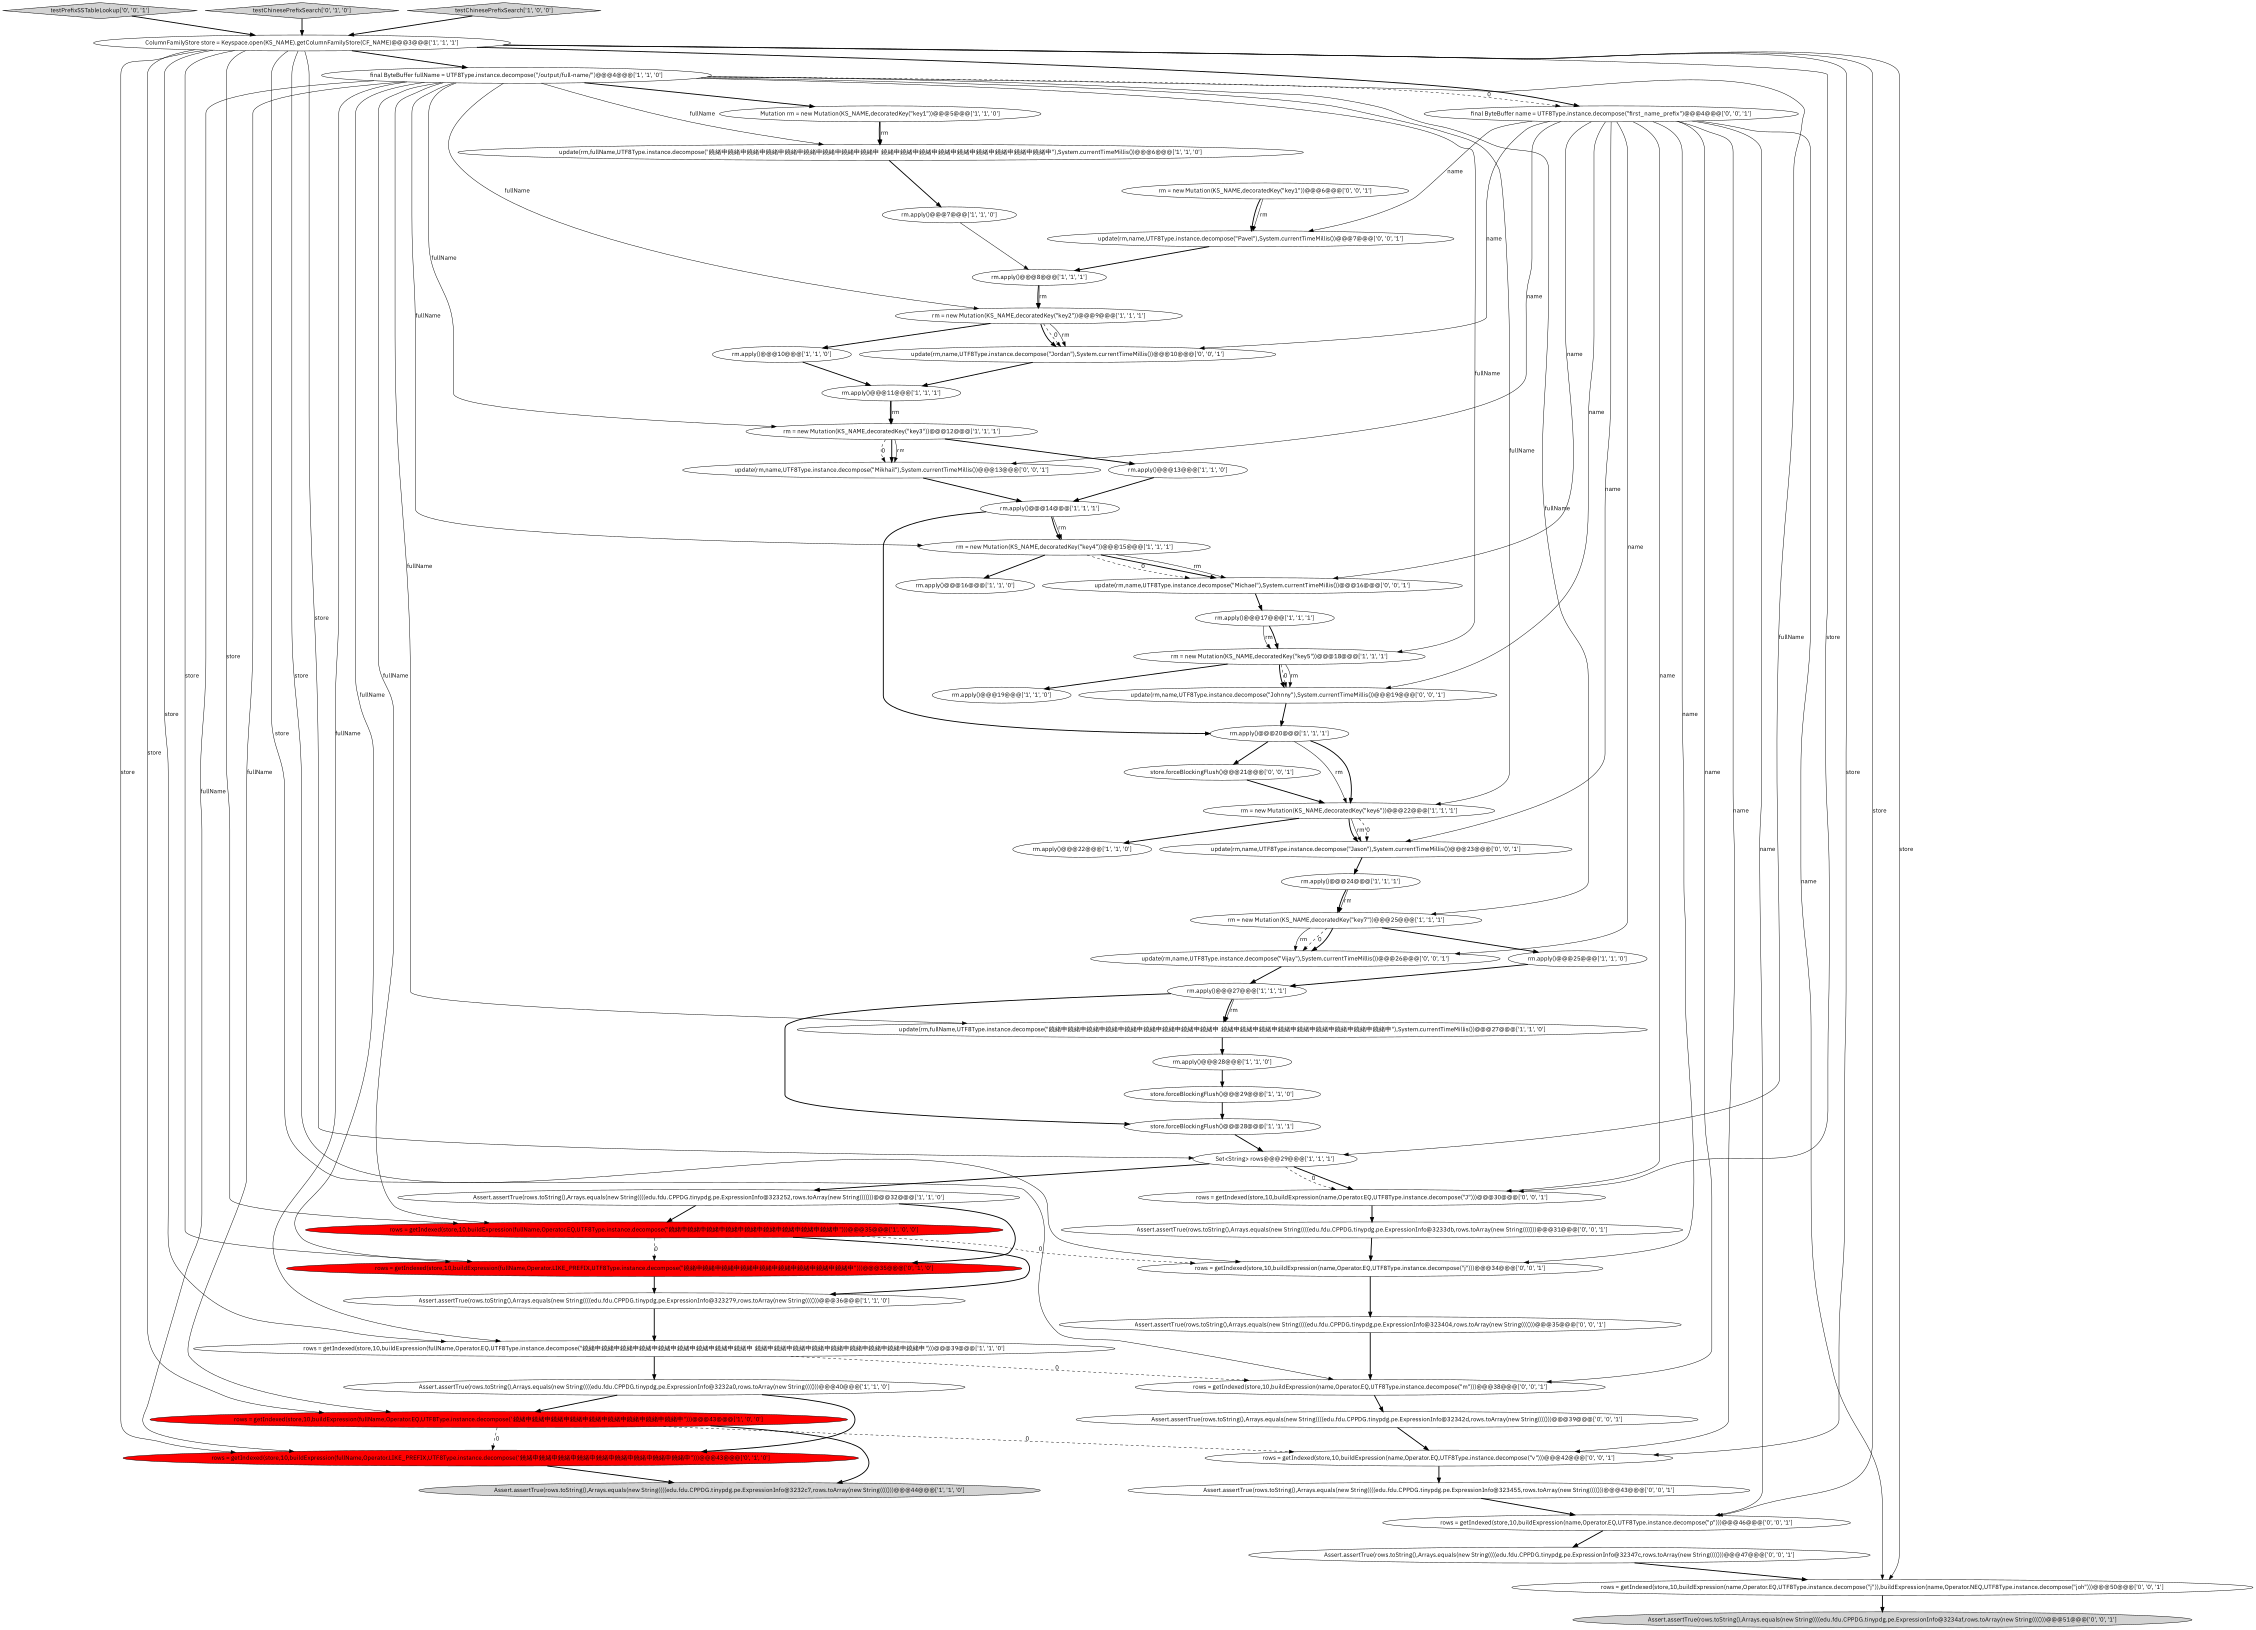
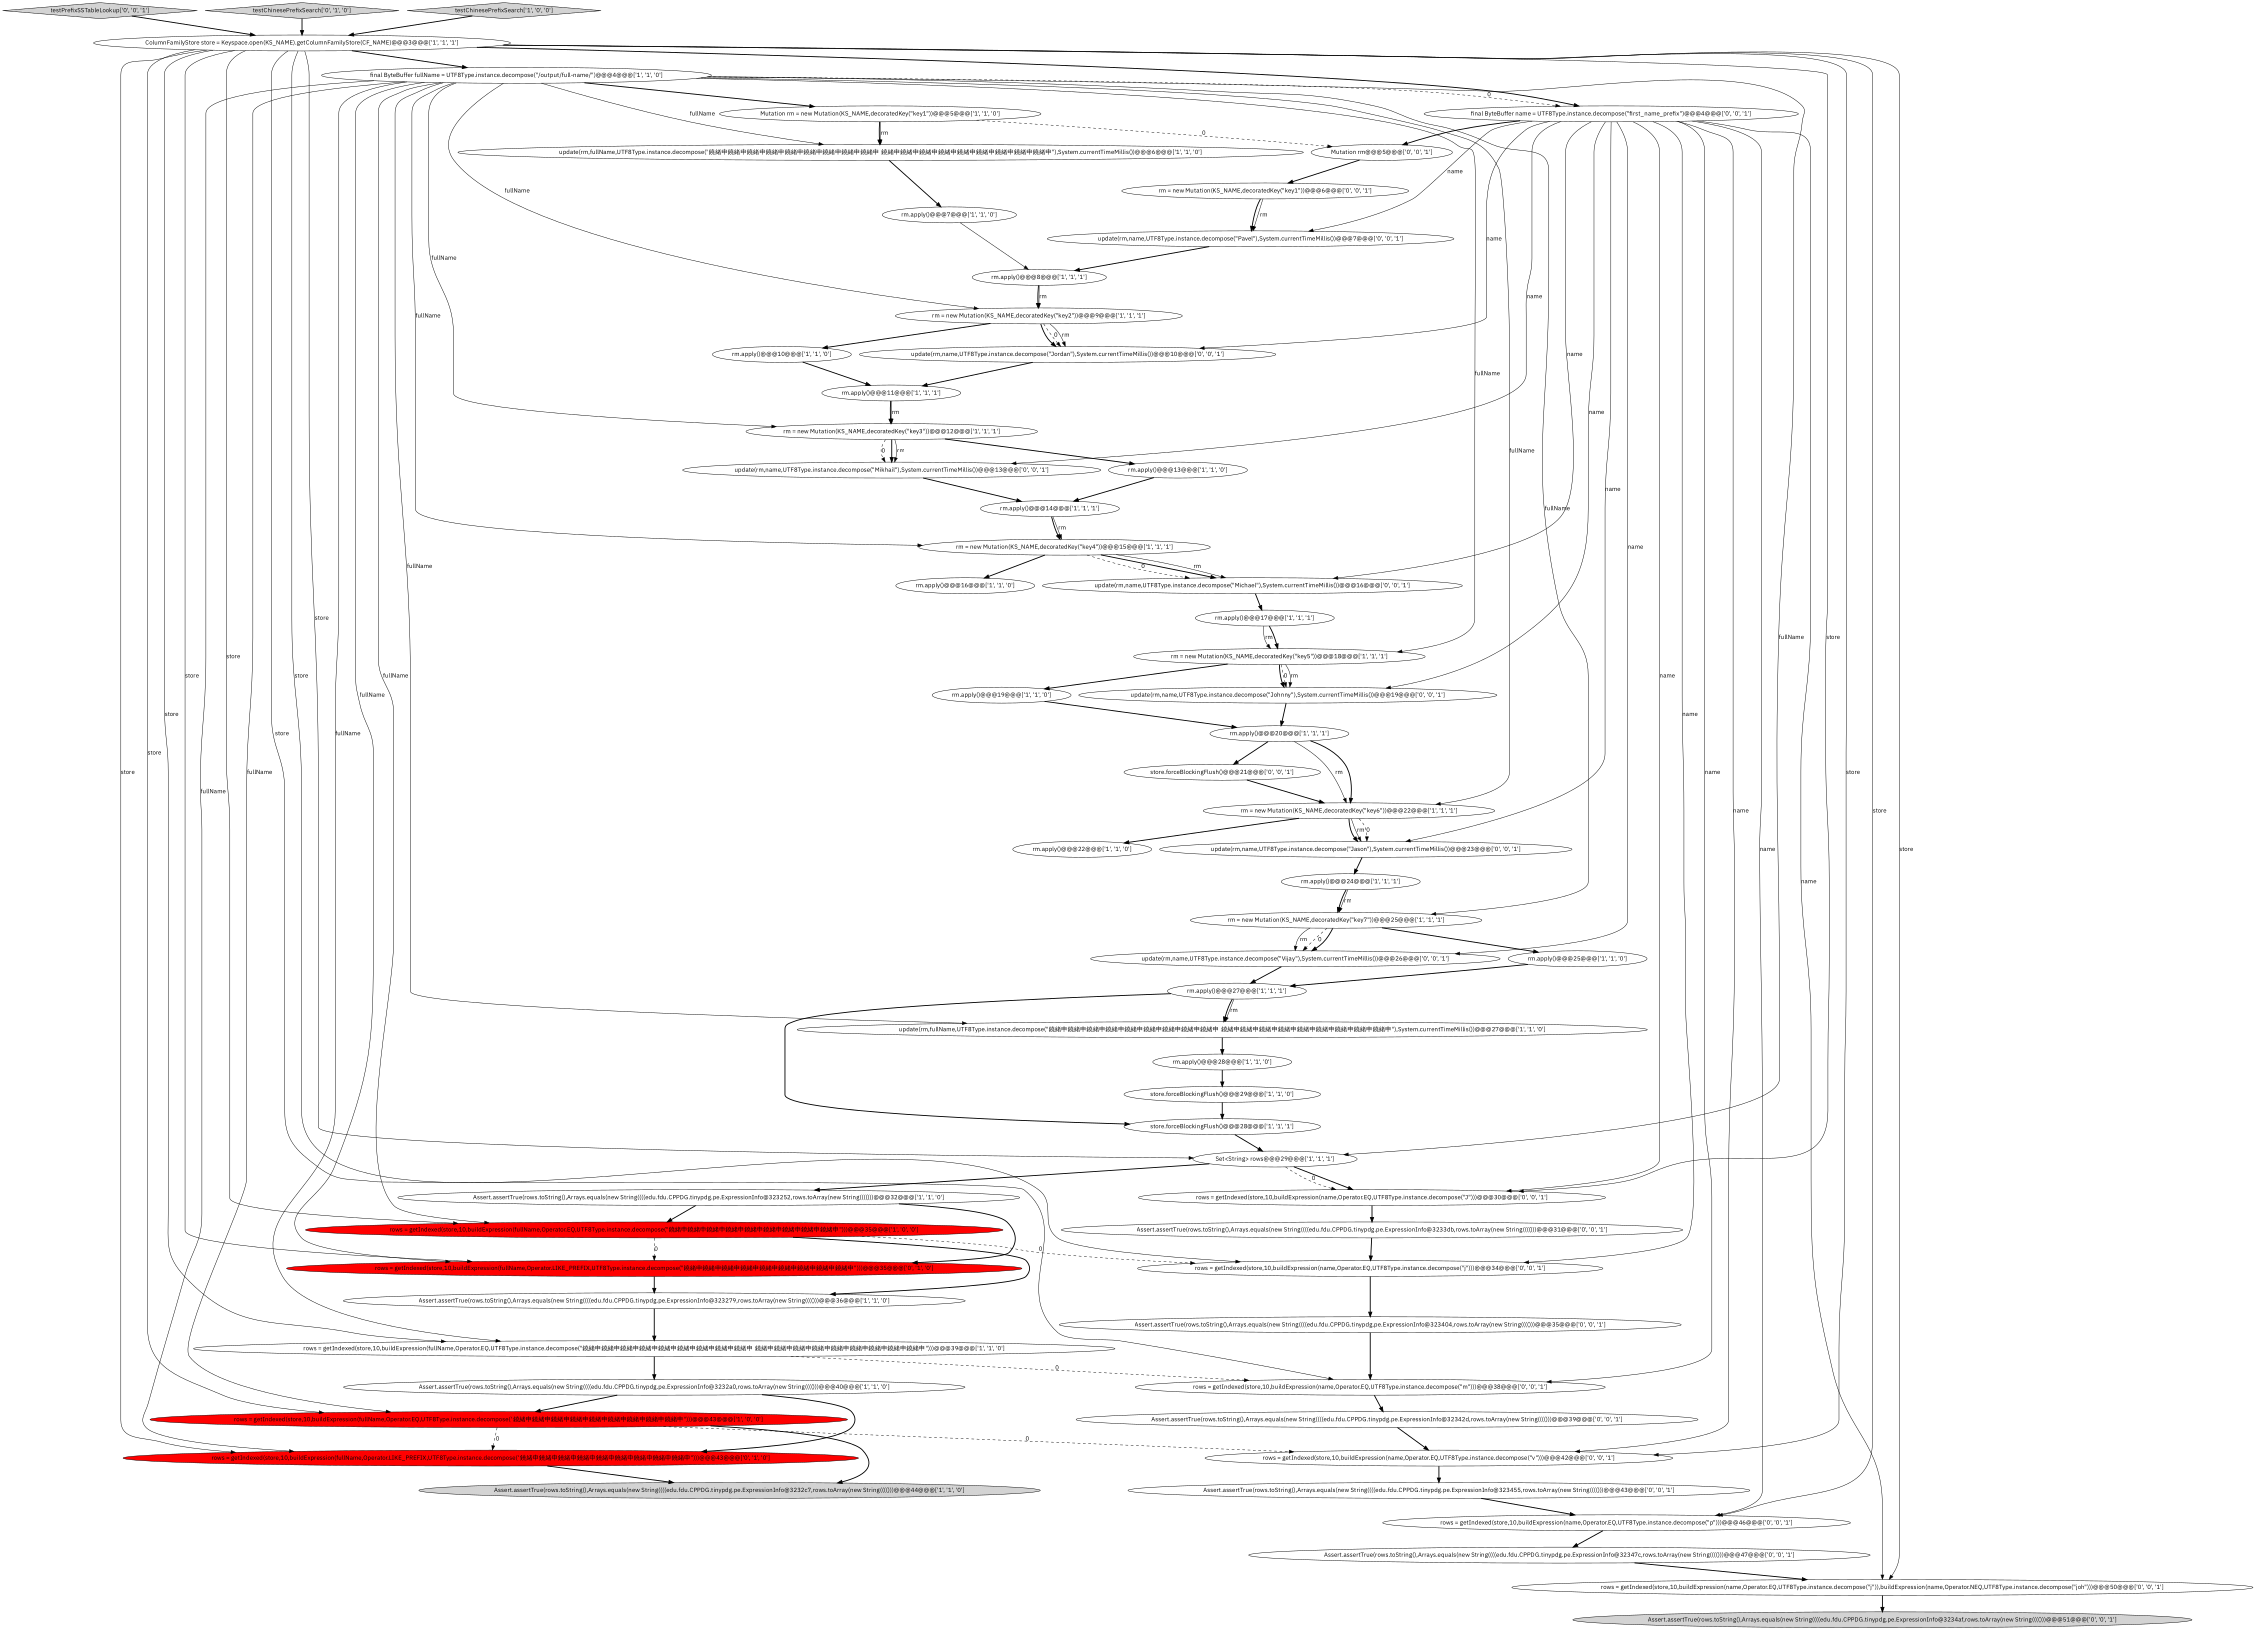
node "Mutation rm@@@5@@@['0', '0', '1']": added
edge "rm.apply()@@@14@@@['1', '1', '1']" -> "rm.apply()@@@20@@@['1', '1', '1']": now "rm.apply()@@@19@@@['1', '1', '0']" -> "rm.apply()@@@20@@@['1', '1', '1']"
